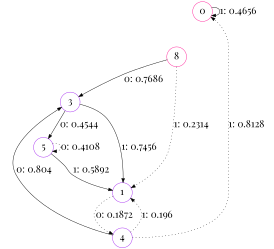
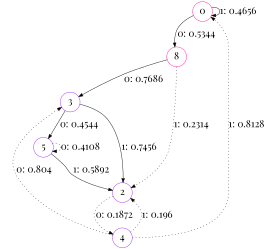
edge "0" -> "8": added, label "0: 0.5344"
edge "4" -> "3": style solid -> dotted
node "1": label "1" -> "2"
